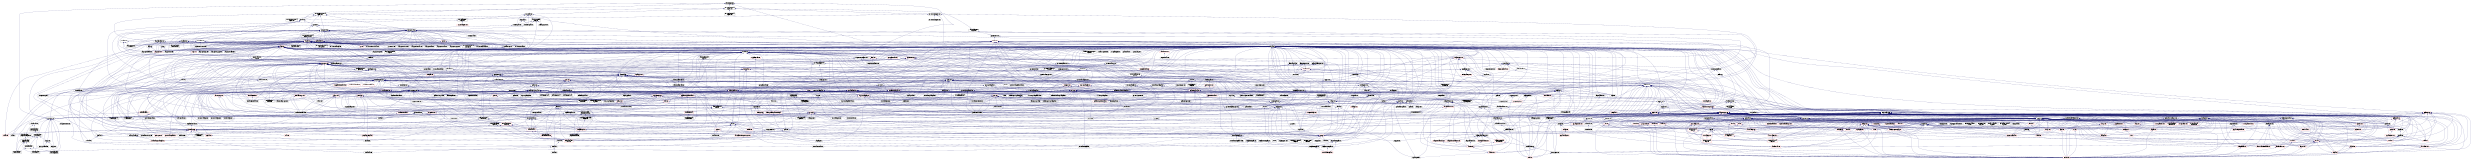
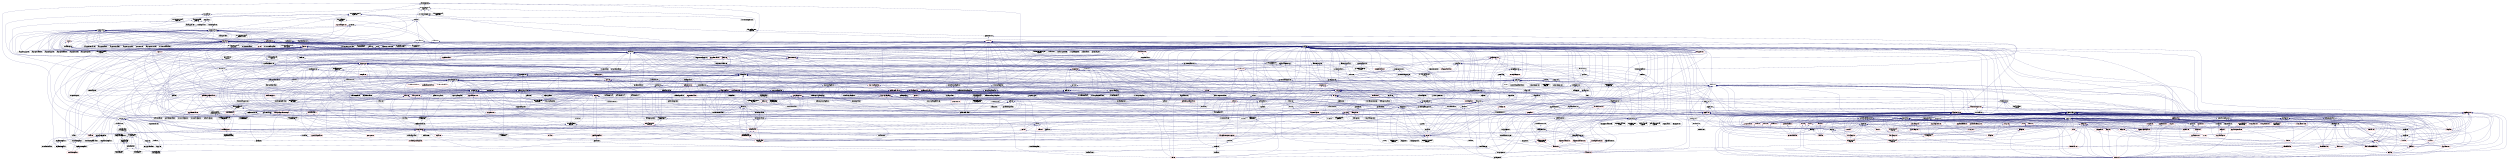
node "future_790.cpp": added
node "get_type_name.hpp": label "get_type_name.hpp" -> "get_locality_name.hpp"
node "elapsed_time_counter.cpp": removed
